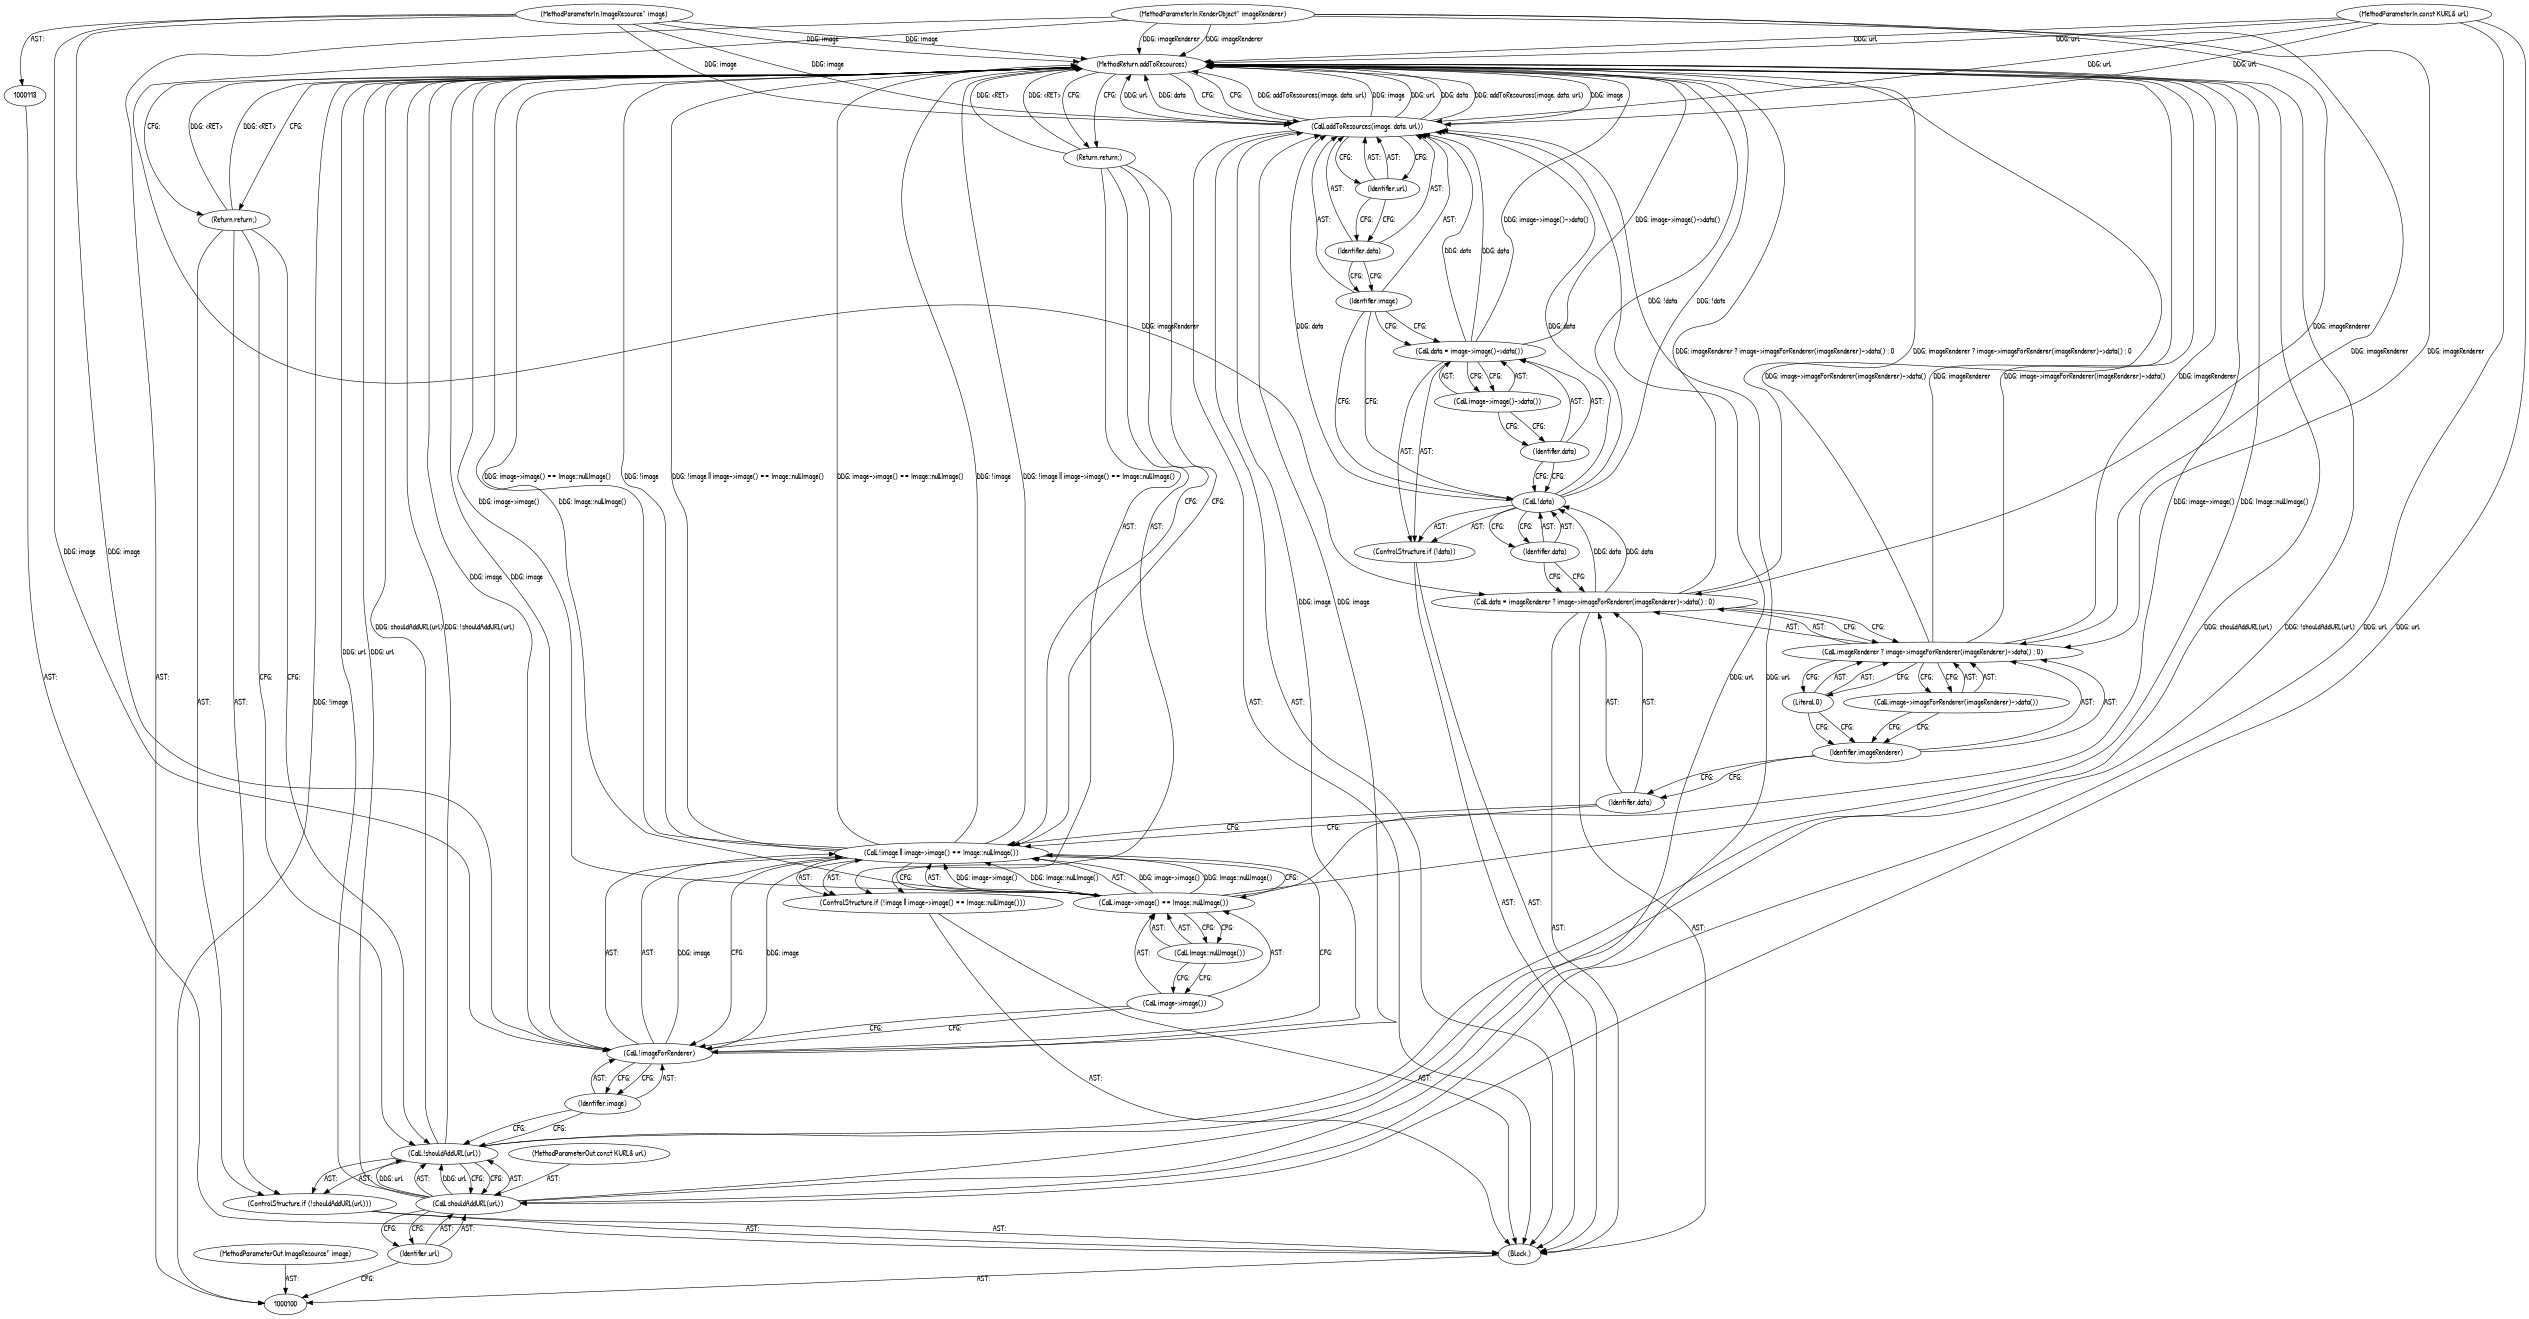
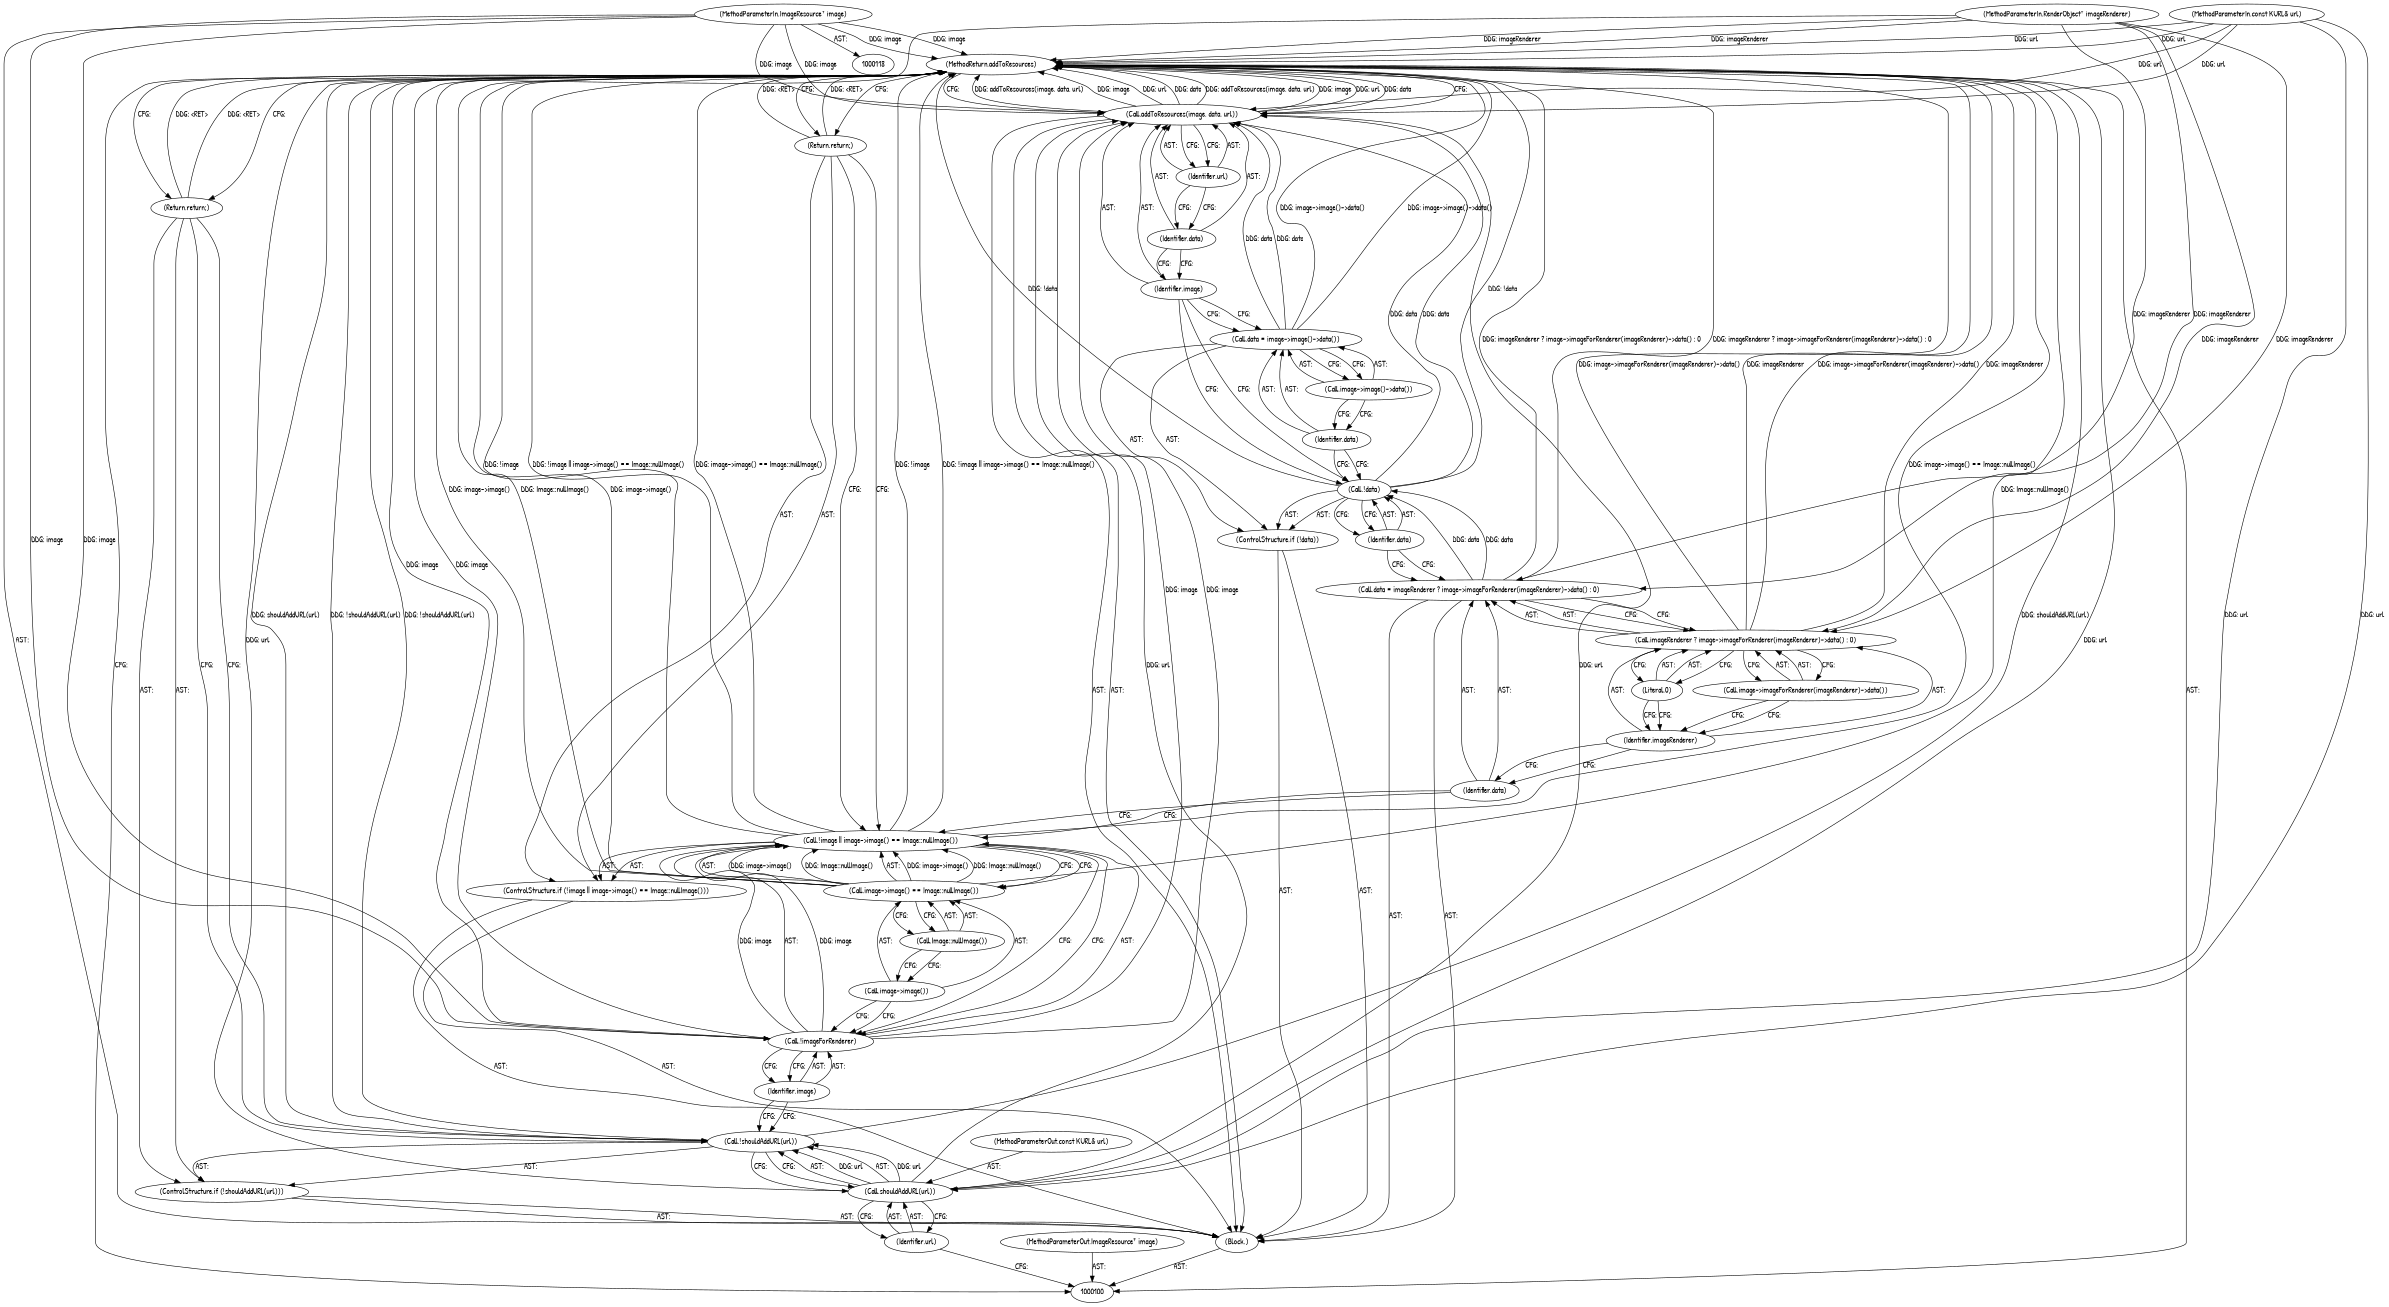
edge "(MethodParameterIn,RenderObject* imageRenderer)" -> "1000100": label "AST: " -> "CFG: "
edge "(MethodReturn,addToResources)" -> "1000100": label "DDG: !image" -> "AST: "
edge "1000118" -> "(Block,)": now "(MethodParameterIn,ImageResource* image)" -> "(Block,)"
